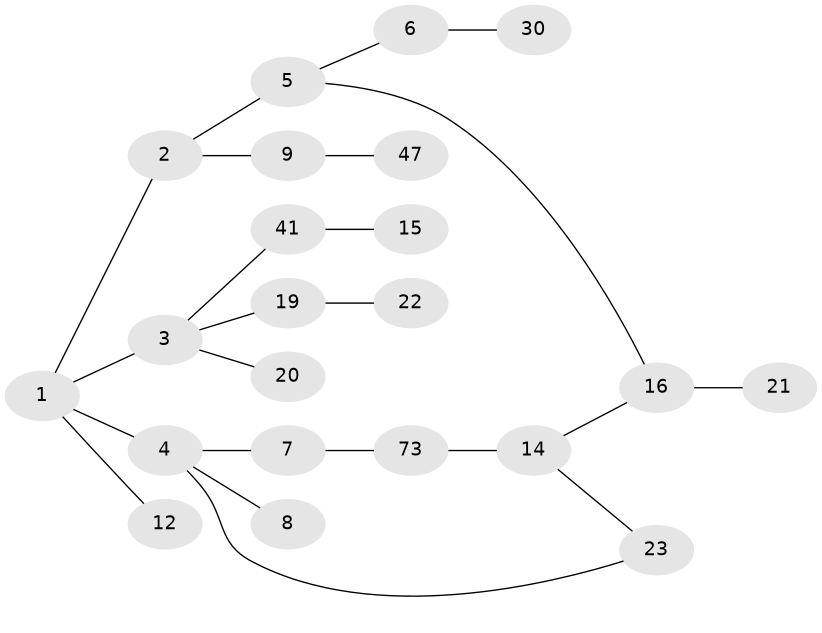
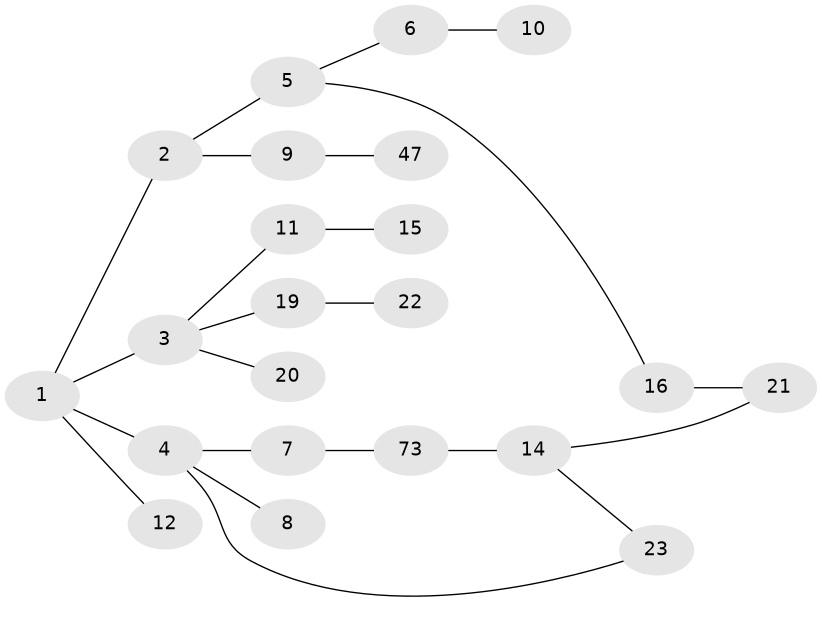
node "30": label "30" -> "10"
node "41": label "41" -> "11"
edge "16" -- "14": now "21" -- "14"
